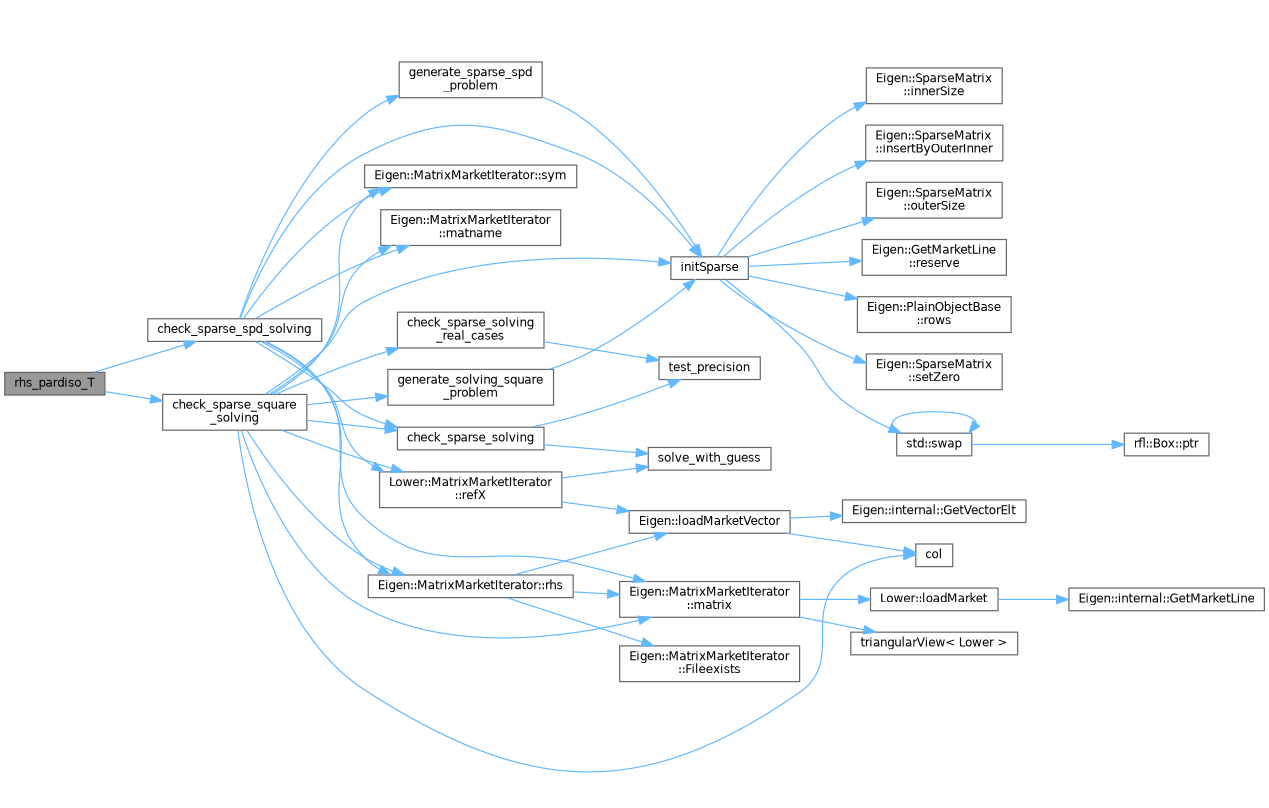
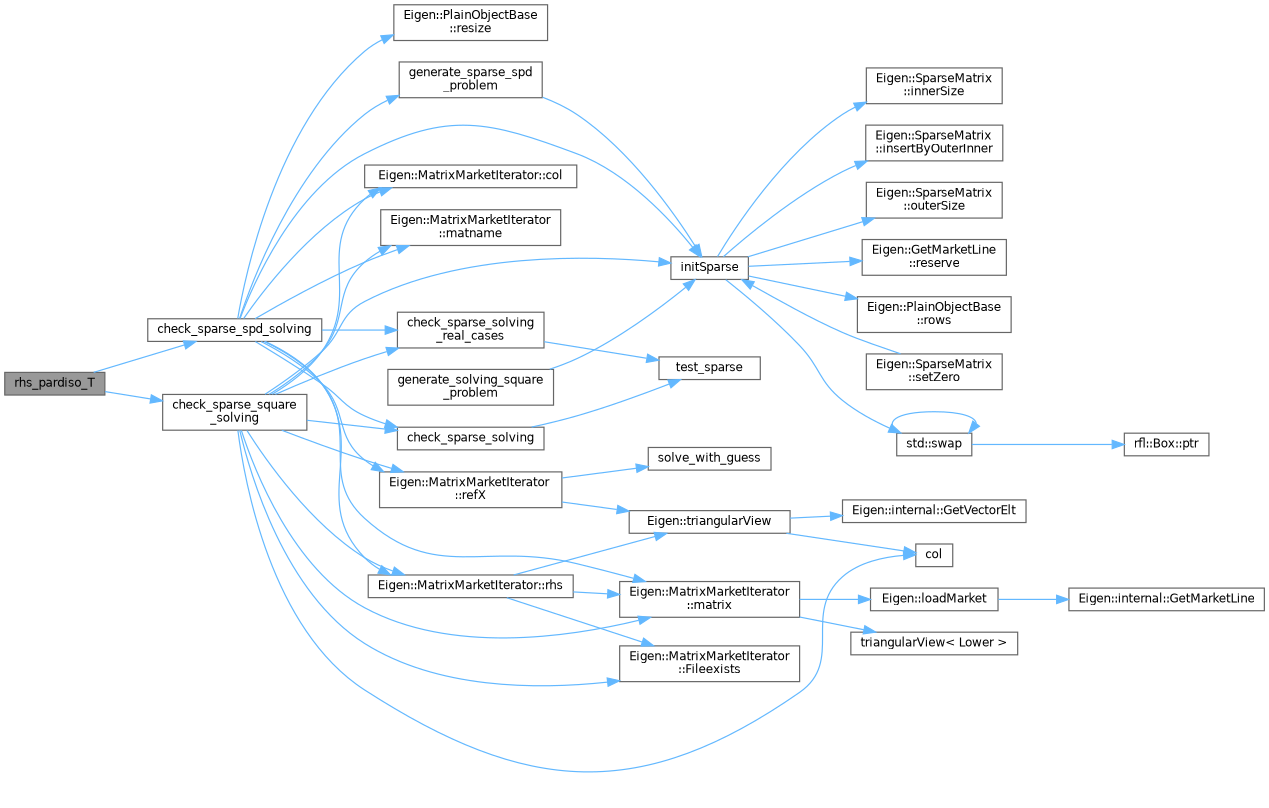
node "Eigen::PlainObjectBase ::resize": added
node "Eigen::MatrixMarketIterator::sym": label "Eigen::MatrixMarketIterator::sym" -> "Eigen::MatrixMarketIterator::col"
edge "check_sparse_spd_solving" -> "check_sparse_solving _real_cases": added
edge "initSparse" -> "Eigen::SparseMatrix ::setZero": reversed
node "test_precision": label "test_precision" -> "test_sparse"
edge "check_sparse_square _solving" -> "generate_solving_square _problem": now "check_sparse_square _solving" -> "Eigen::MatrixMarketIterator ::Fileexists"
edge "check_sparse_solving" -> "solve_with_guess": removed
node "Lower::MatrixMarketIterator ::refX": label "Lower::MatrixMarketIterator ::refX" -> "Eigen::MatrixMarketIterator ::refX"
node "Eigen::loadMarketVector": label "Eigen::loadMarketVector" -> "Eigen::triangularView"
node "Lower::loadMarket": label "Lower::loadMarket" -> "Eigen::loadMarket"
